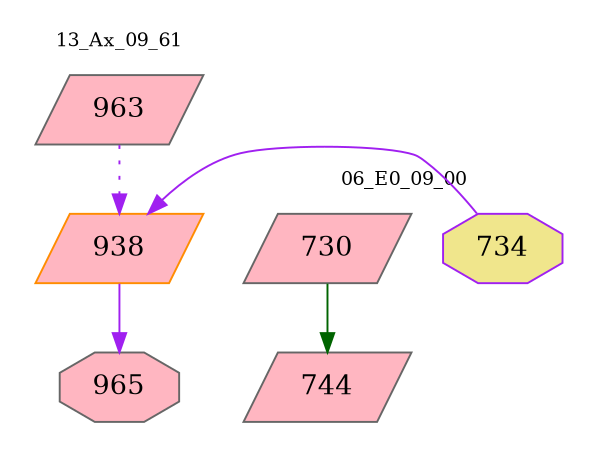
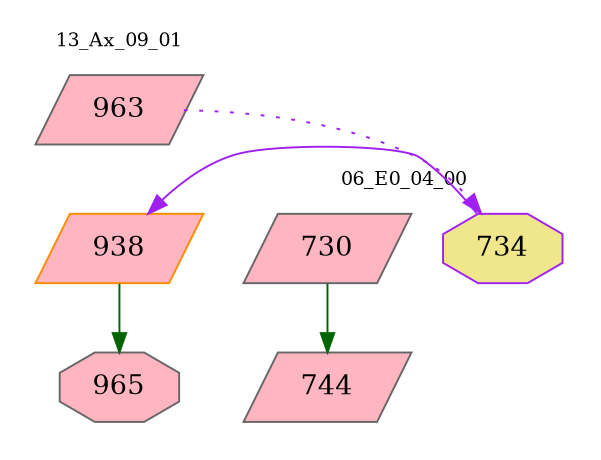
cluster "13_Ax_09_61": label "13_Ax_09_61" -> "13_Ax_09_01"
edge "963" -> "938": now "963" -> "734"
cluster "06_E0_09_00": label "06_E0_09_00" -> "06_E0_04_00"
edge "938" -> "965": color purple -> darkgreen
